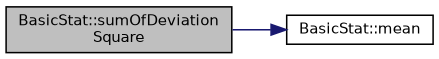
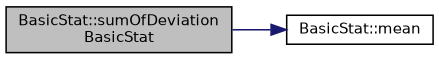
node "BasicStat::sumOfDeviation Square": label "BasicStat::sumOfDeviation Square" -> "BasicStat::sumOfDeviation BasicStat"
